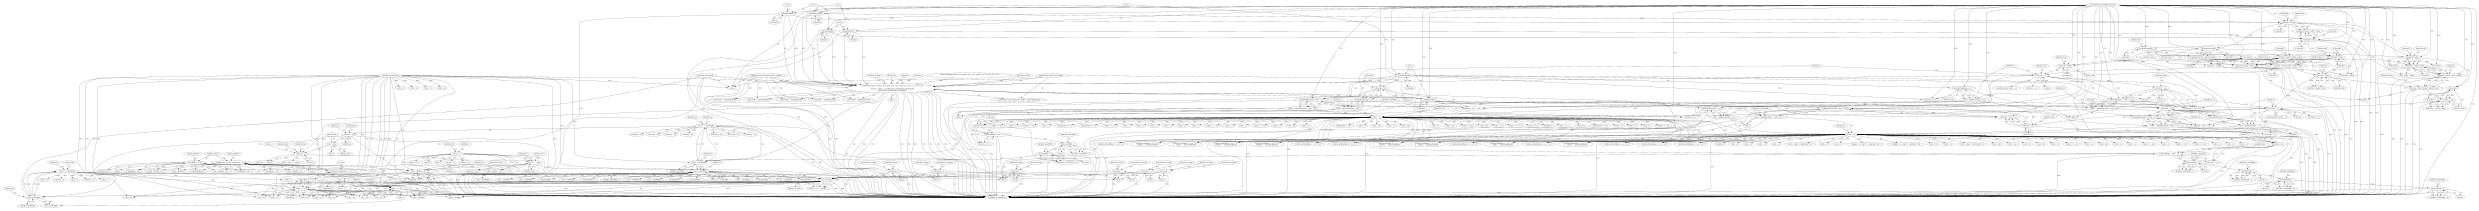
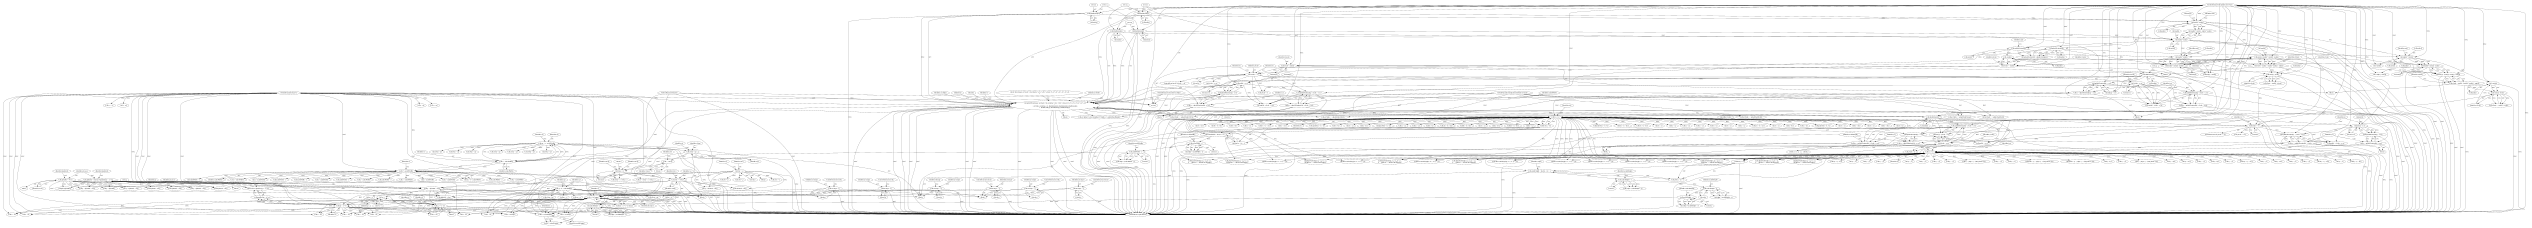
edge "(Call,mat[5] + 0.01)" -> "(Call,splashFloor(mat[5] + 0.01))": now "(Call,ulx = tx + ulx1)" -> "(Call,splashFloor(mat[5] + 0.01))"
node "(Call,tx + lrx1)": added
